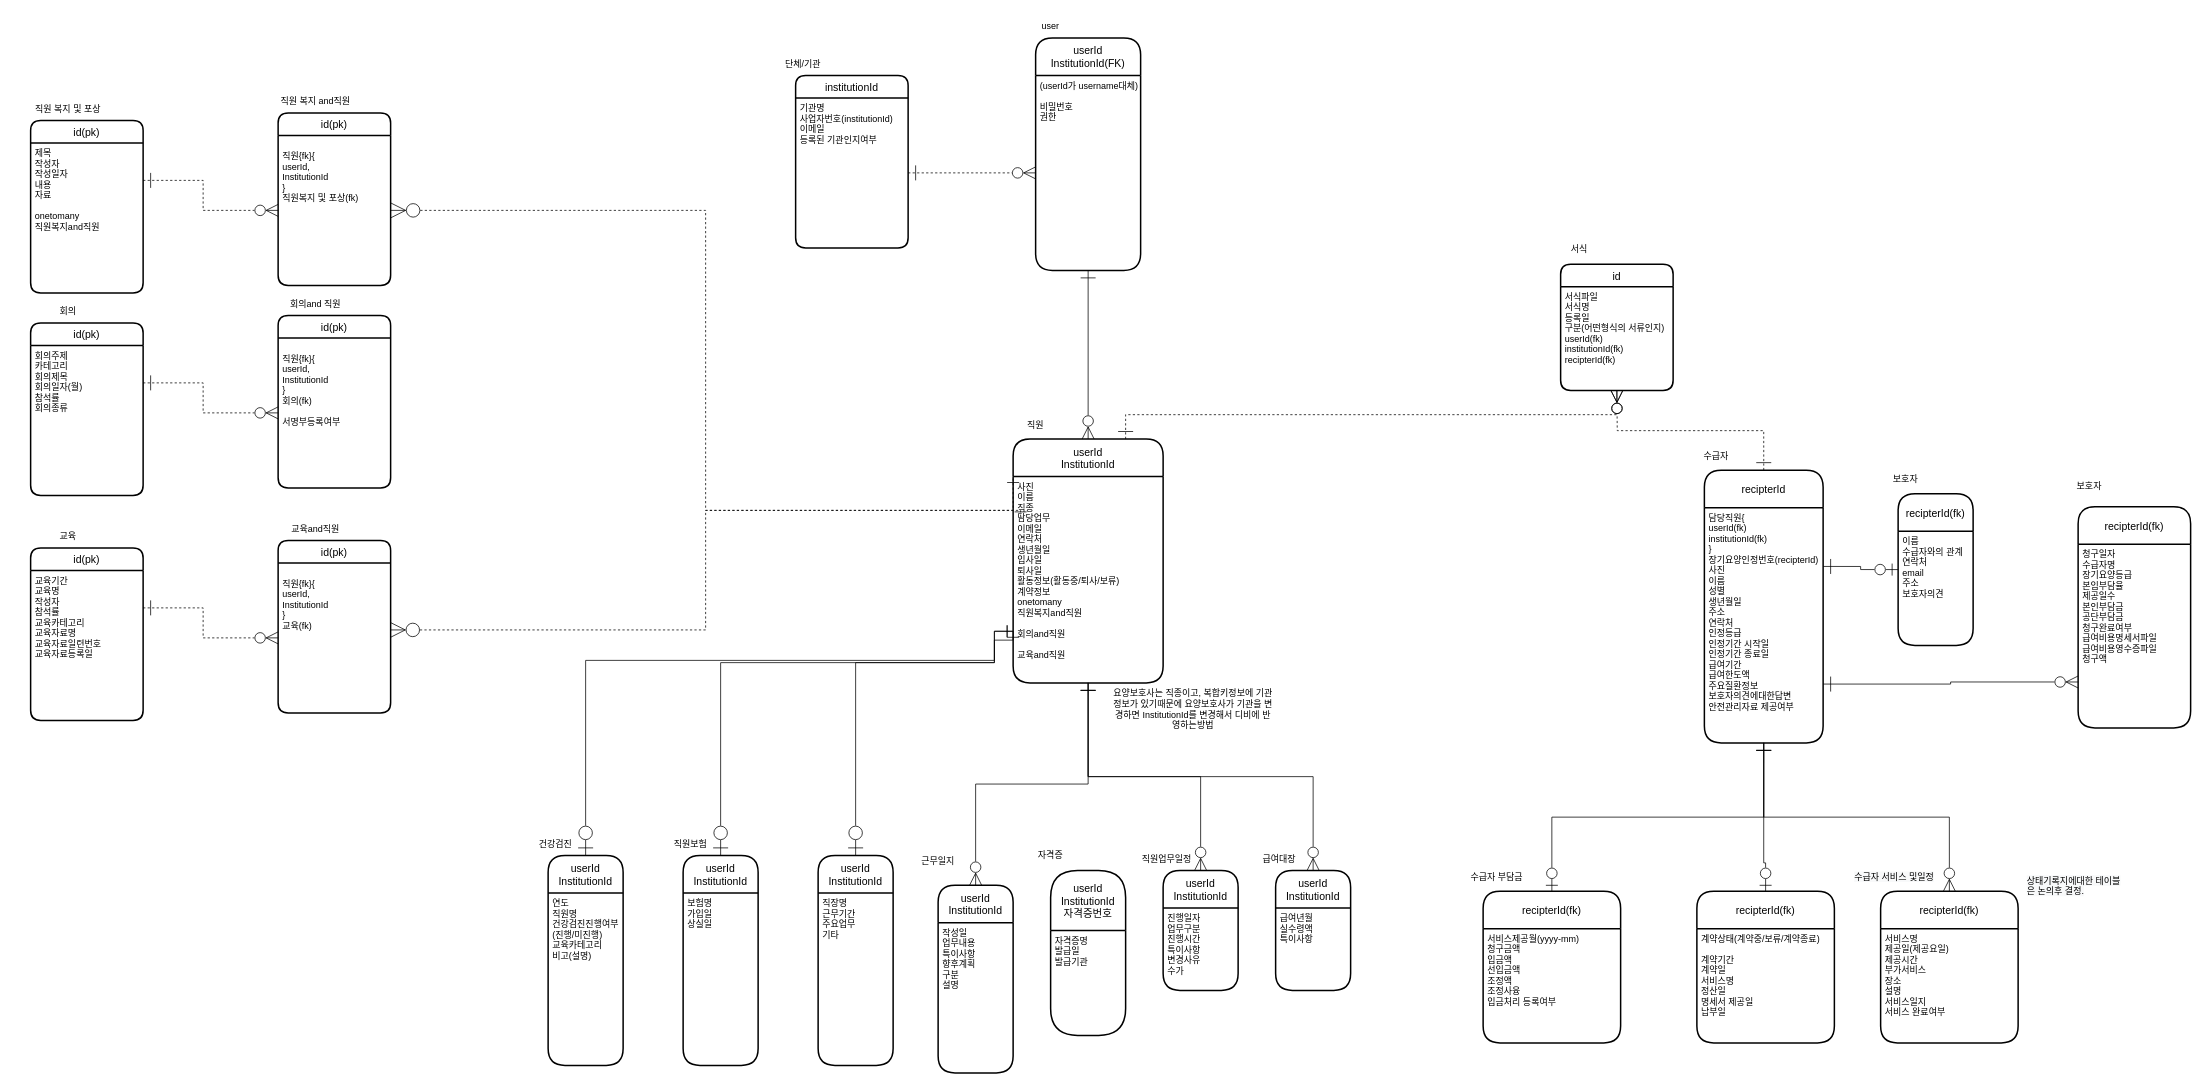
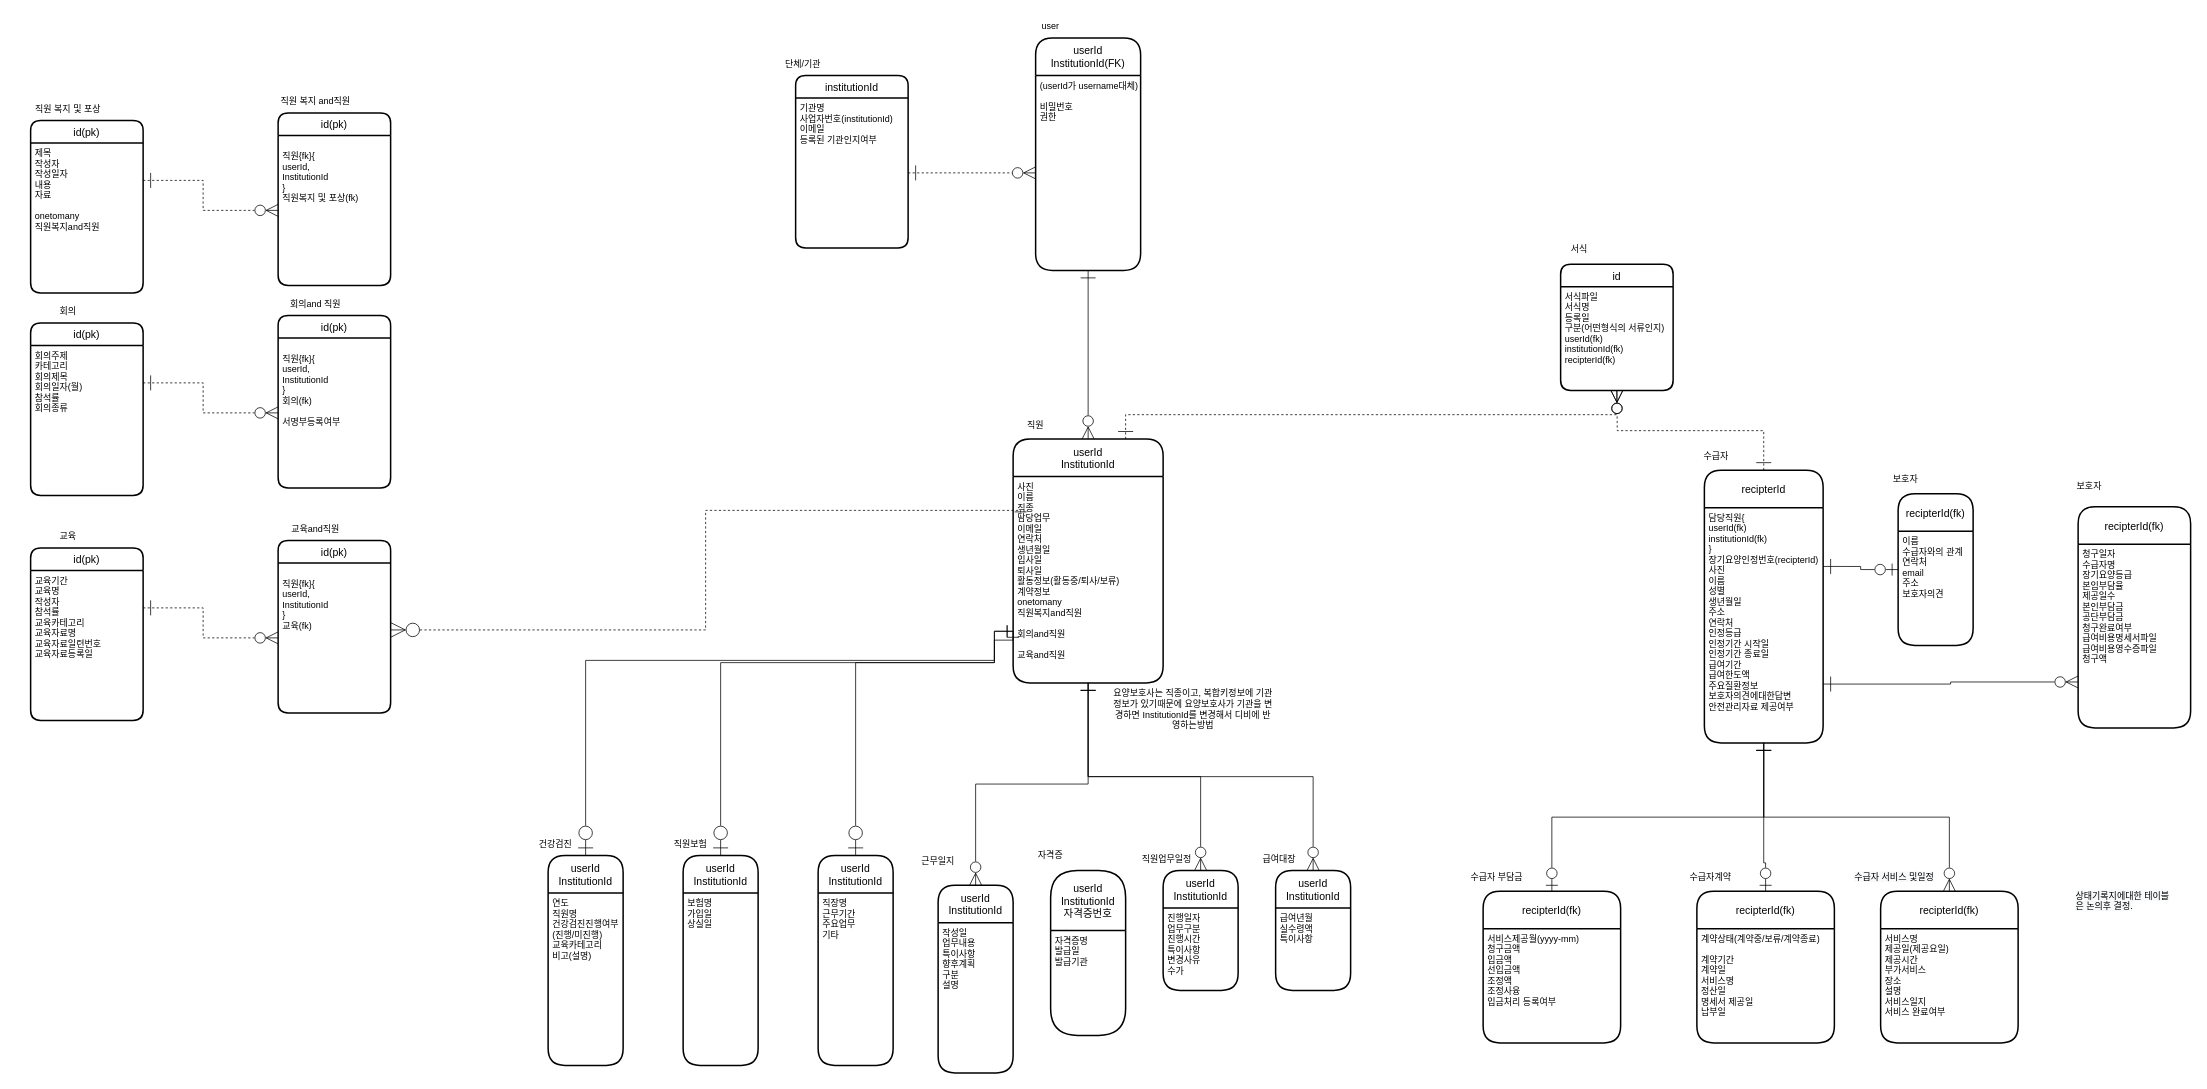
edge "직원{fk}{ userId, InstitutionId } 직원복지 및 포상(fk)" -- "사진 이름 직종 담당업무 이메일 연락처 생년월일 입사일 퇴사일 활동정보(활동중/퇴사/보류) 계약정보 onetomany 직원복지and직원 회의and직원 교육and직원": removed
node "수급자계약": added
node "상태기록지에대한 테이블은 논의후 결정.": moved (2074, 882) -> (2123, 897)
